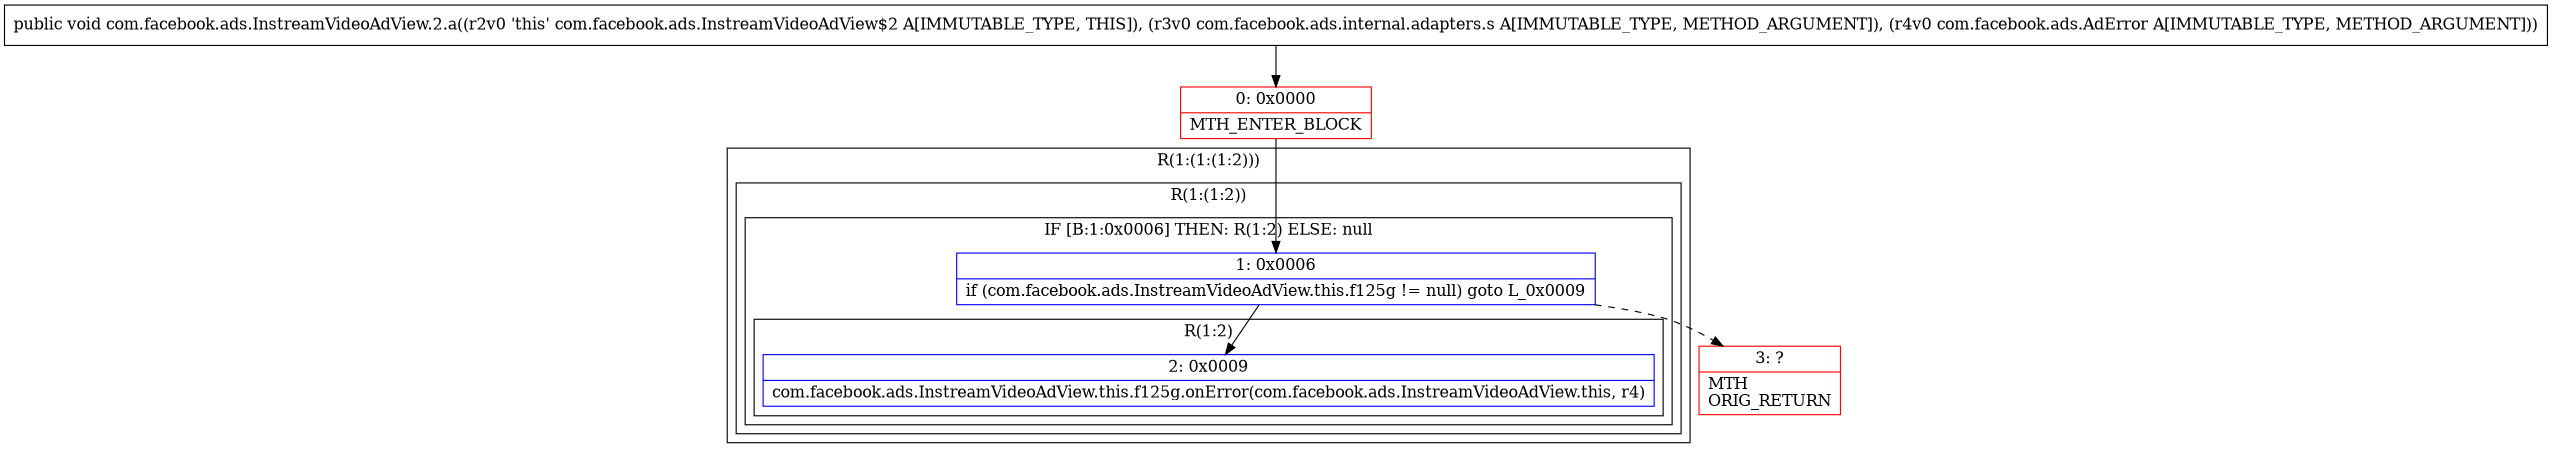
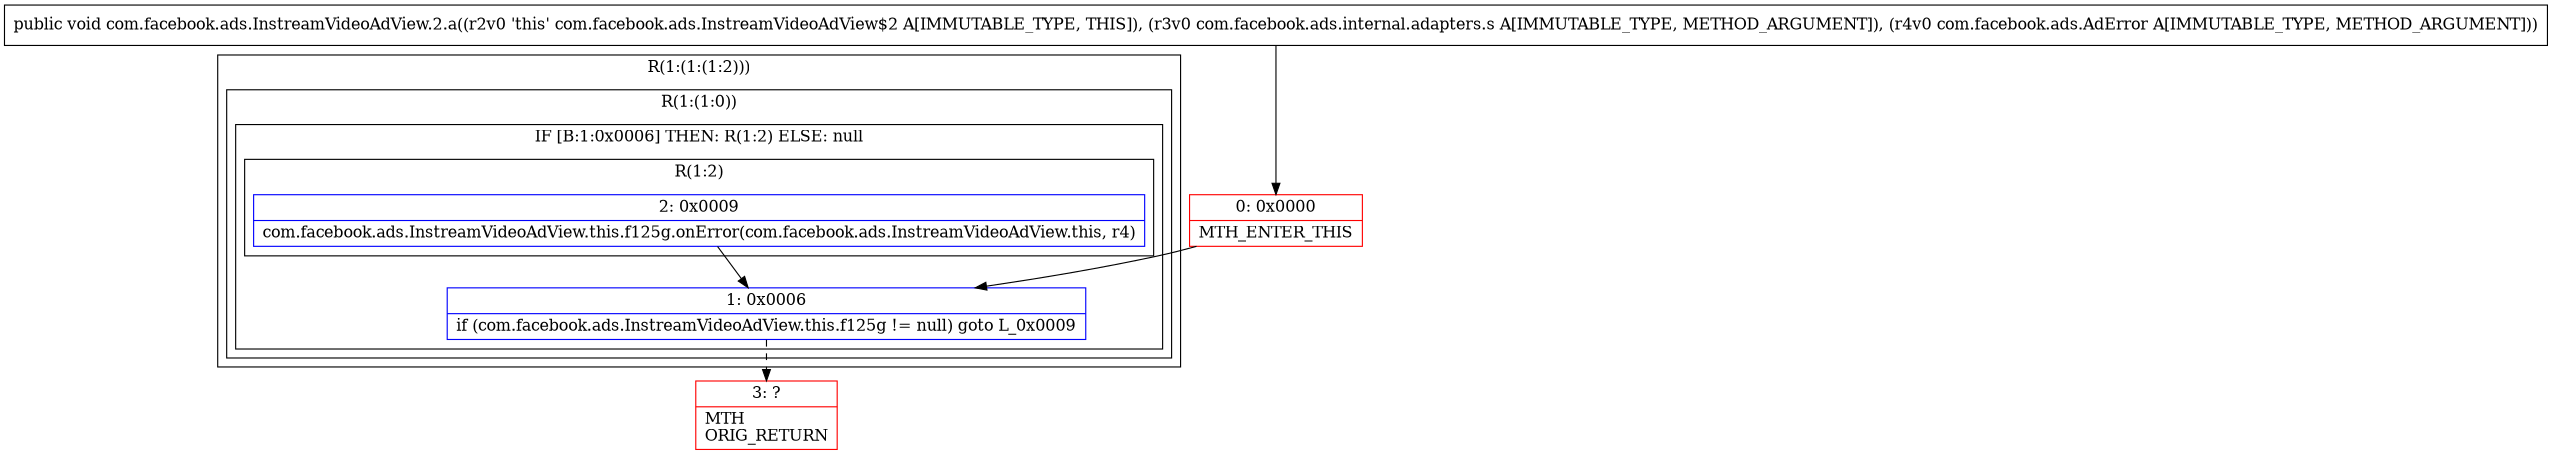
node "0: 0x0000": text "MTH_ENTER_BLOCK" -> "MTH_ENTER_THIS"
cluster "R(1:(1:2))": label "R(1:(1:2))" -> "R(1:(1:0))"
edge "1: 0x0006" -> "2: 0x0009": reversed
